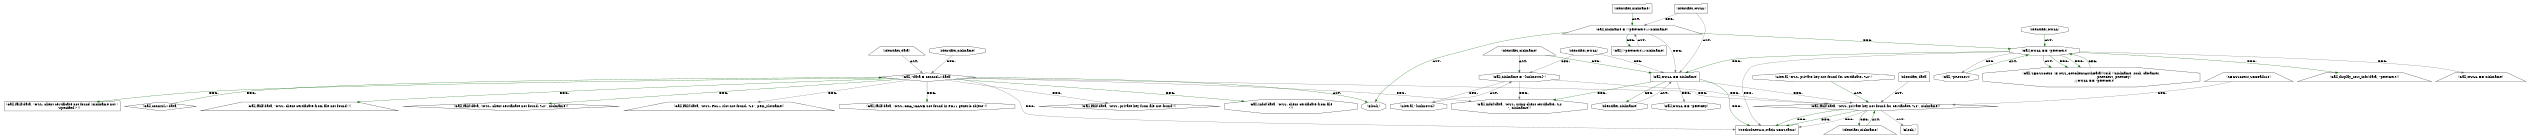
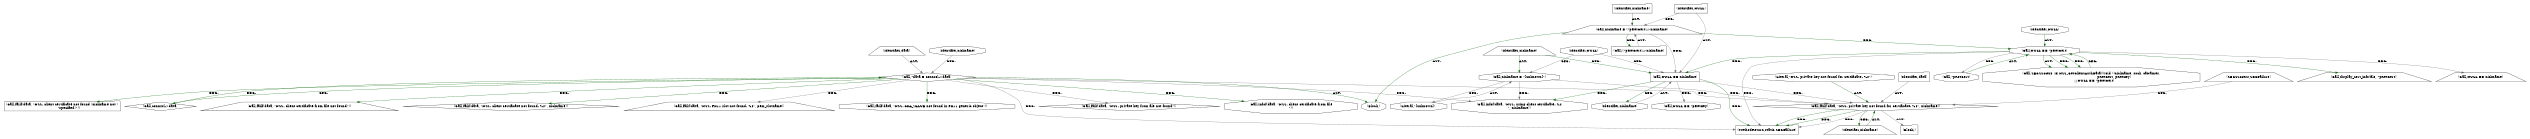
node "(Call,display_cert_info(data, *pRetCert))": label "(Call,display_cert_info(data, *pRetCert))" -> "(Call,display_cert_info(file, *pRetCert))"
edge "(Call,*data = connssl->data)" -> "(Call,connssl->data)": added, label "CFG:"
node "(MethodReturn,static SECStatus)": label "(MethodReturn,static SECStatus)" -> "(MethodReturn,static SECFailure)"
